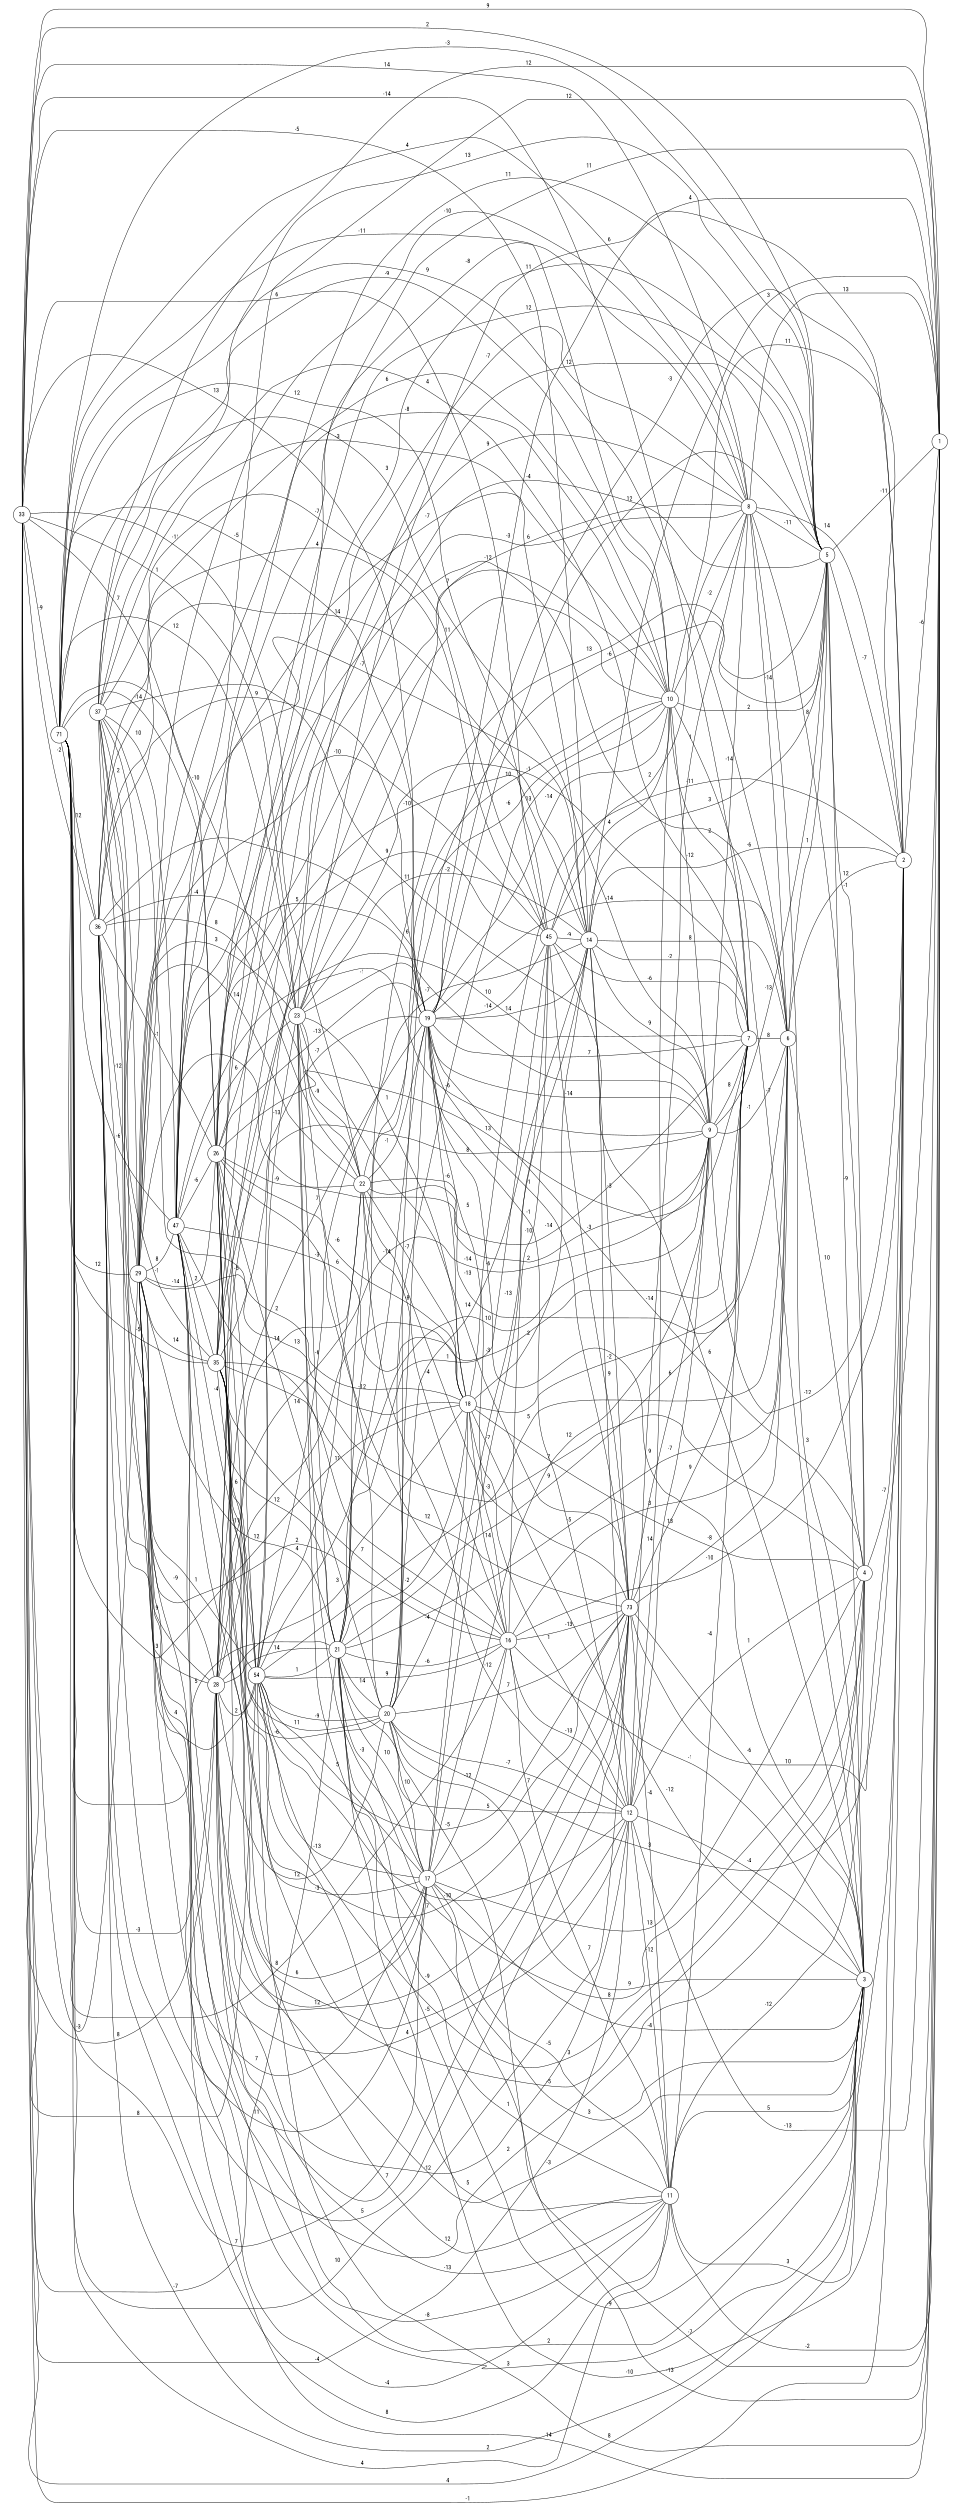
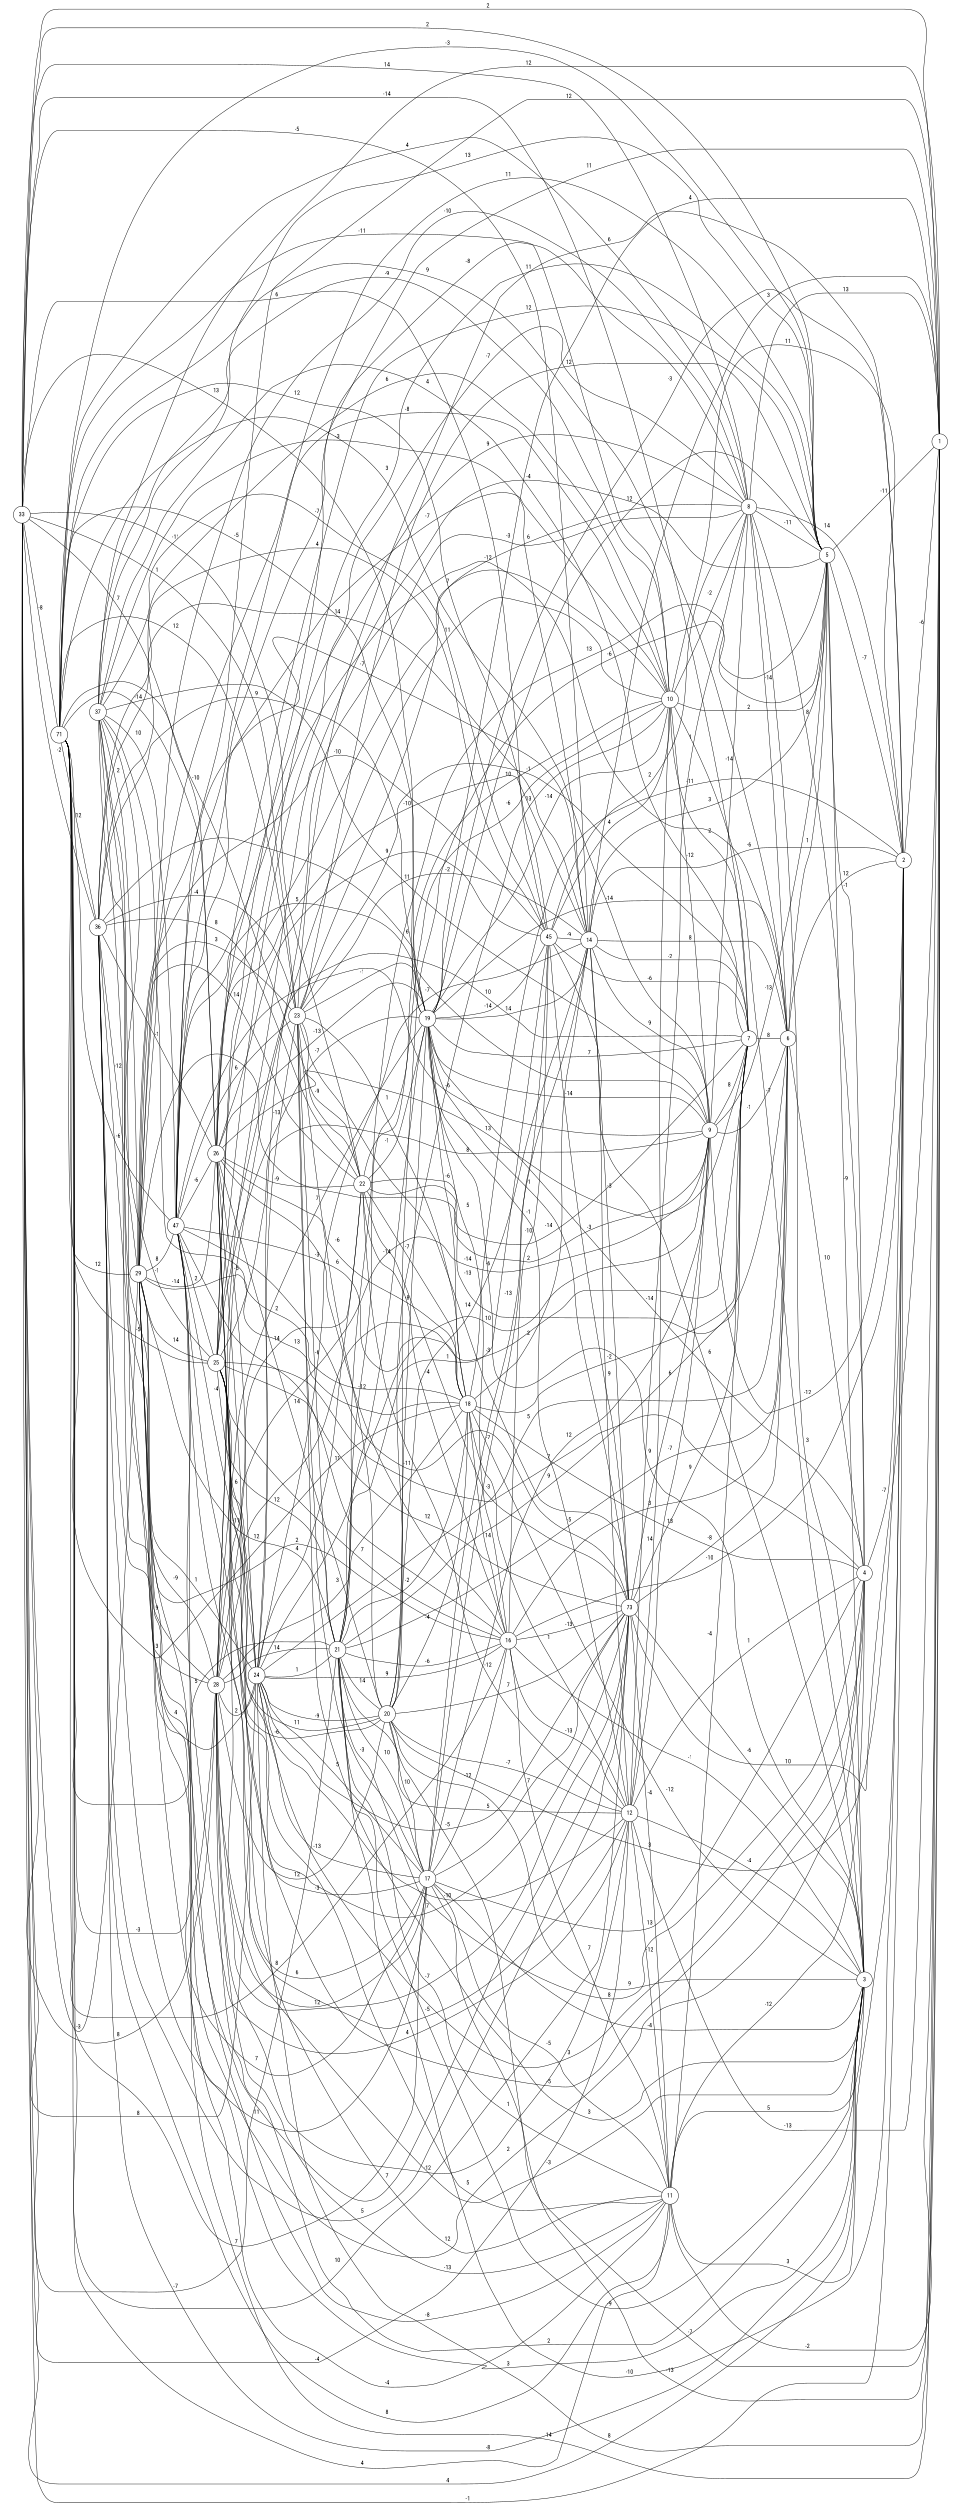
edge "1" -- "33": label "9" -> "2"
edge "33" -- "71": label "-9" -> "-8"
node "35": label "35" -> "25"
edge "47" -- "73": added, label "-11"
node "54": label "54" -> "24"
edge "73" -- "28": label "-9" -> "-7"
edge "36" -- "3": label "2" -> "-8"
